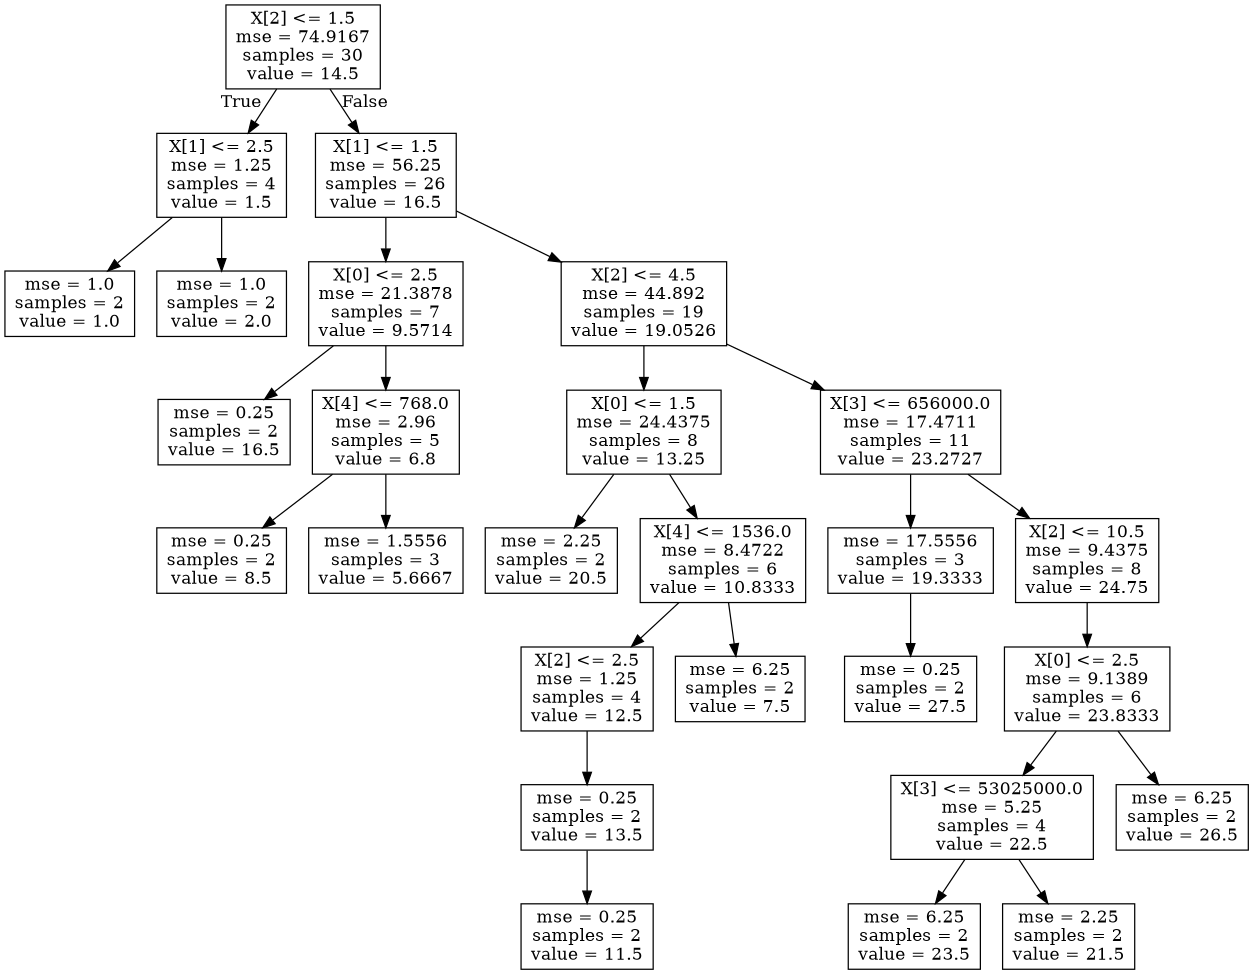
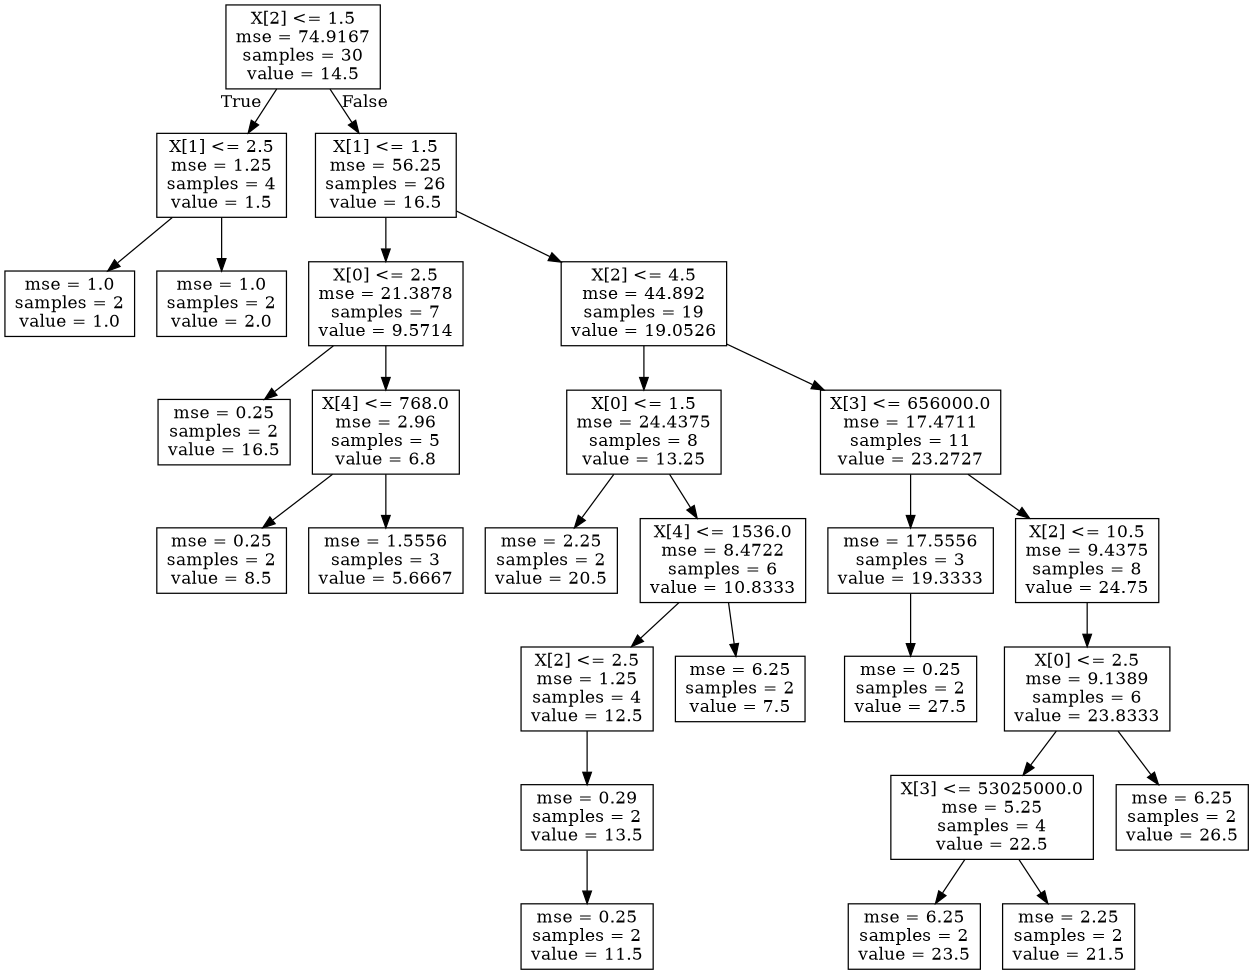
node "mse = 0.25 samples = 2 value = 13.5": label "mse = 0.25 samples = 2 value = 13.5" -> "mse = 0.29 samples = 2 value = 13.5"
